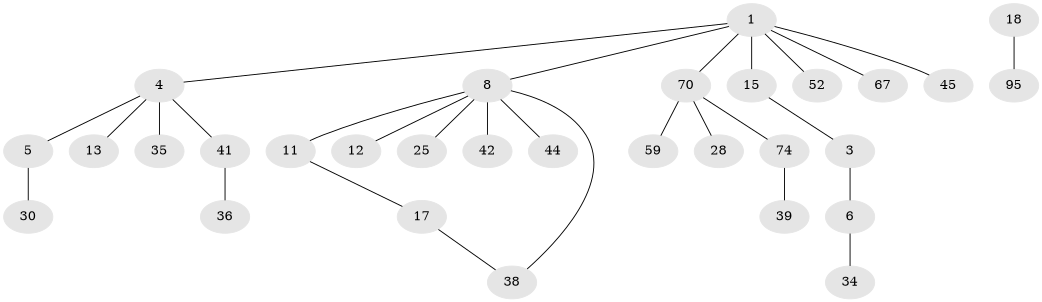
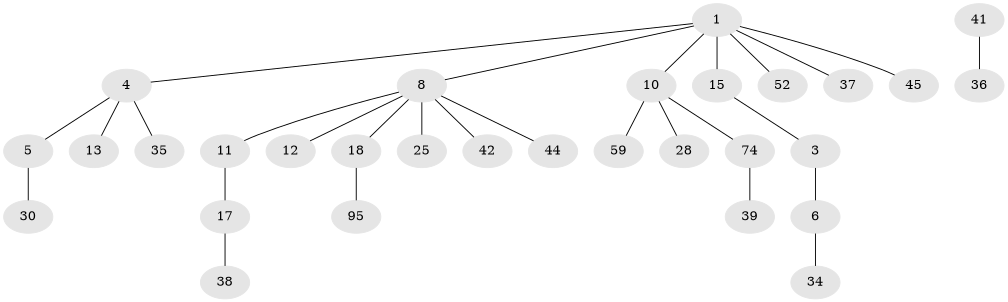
node "70": label "70" -> "10"
node "67": label "67" -> "37"
edge "4" -- "41": removed
edge "8" -- "38": now "8" -- "18"
